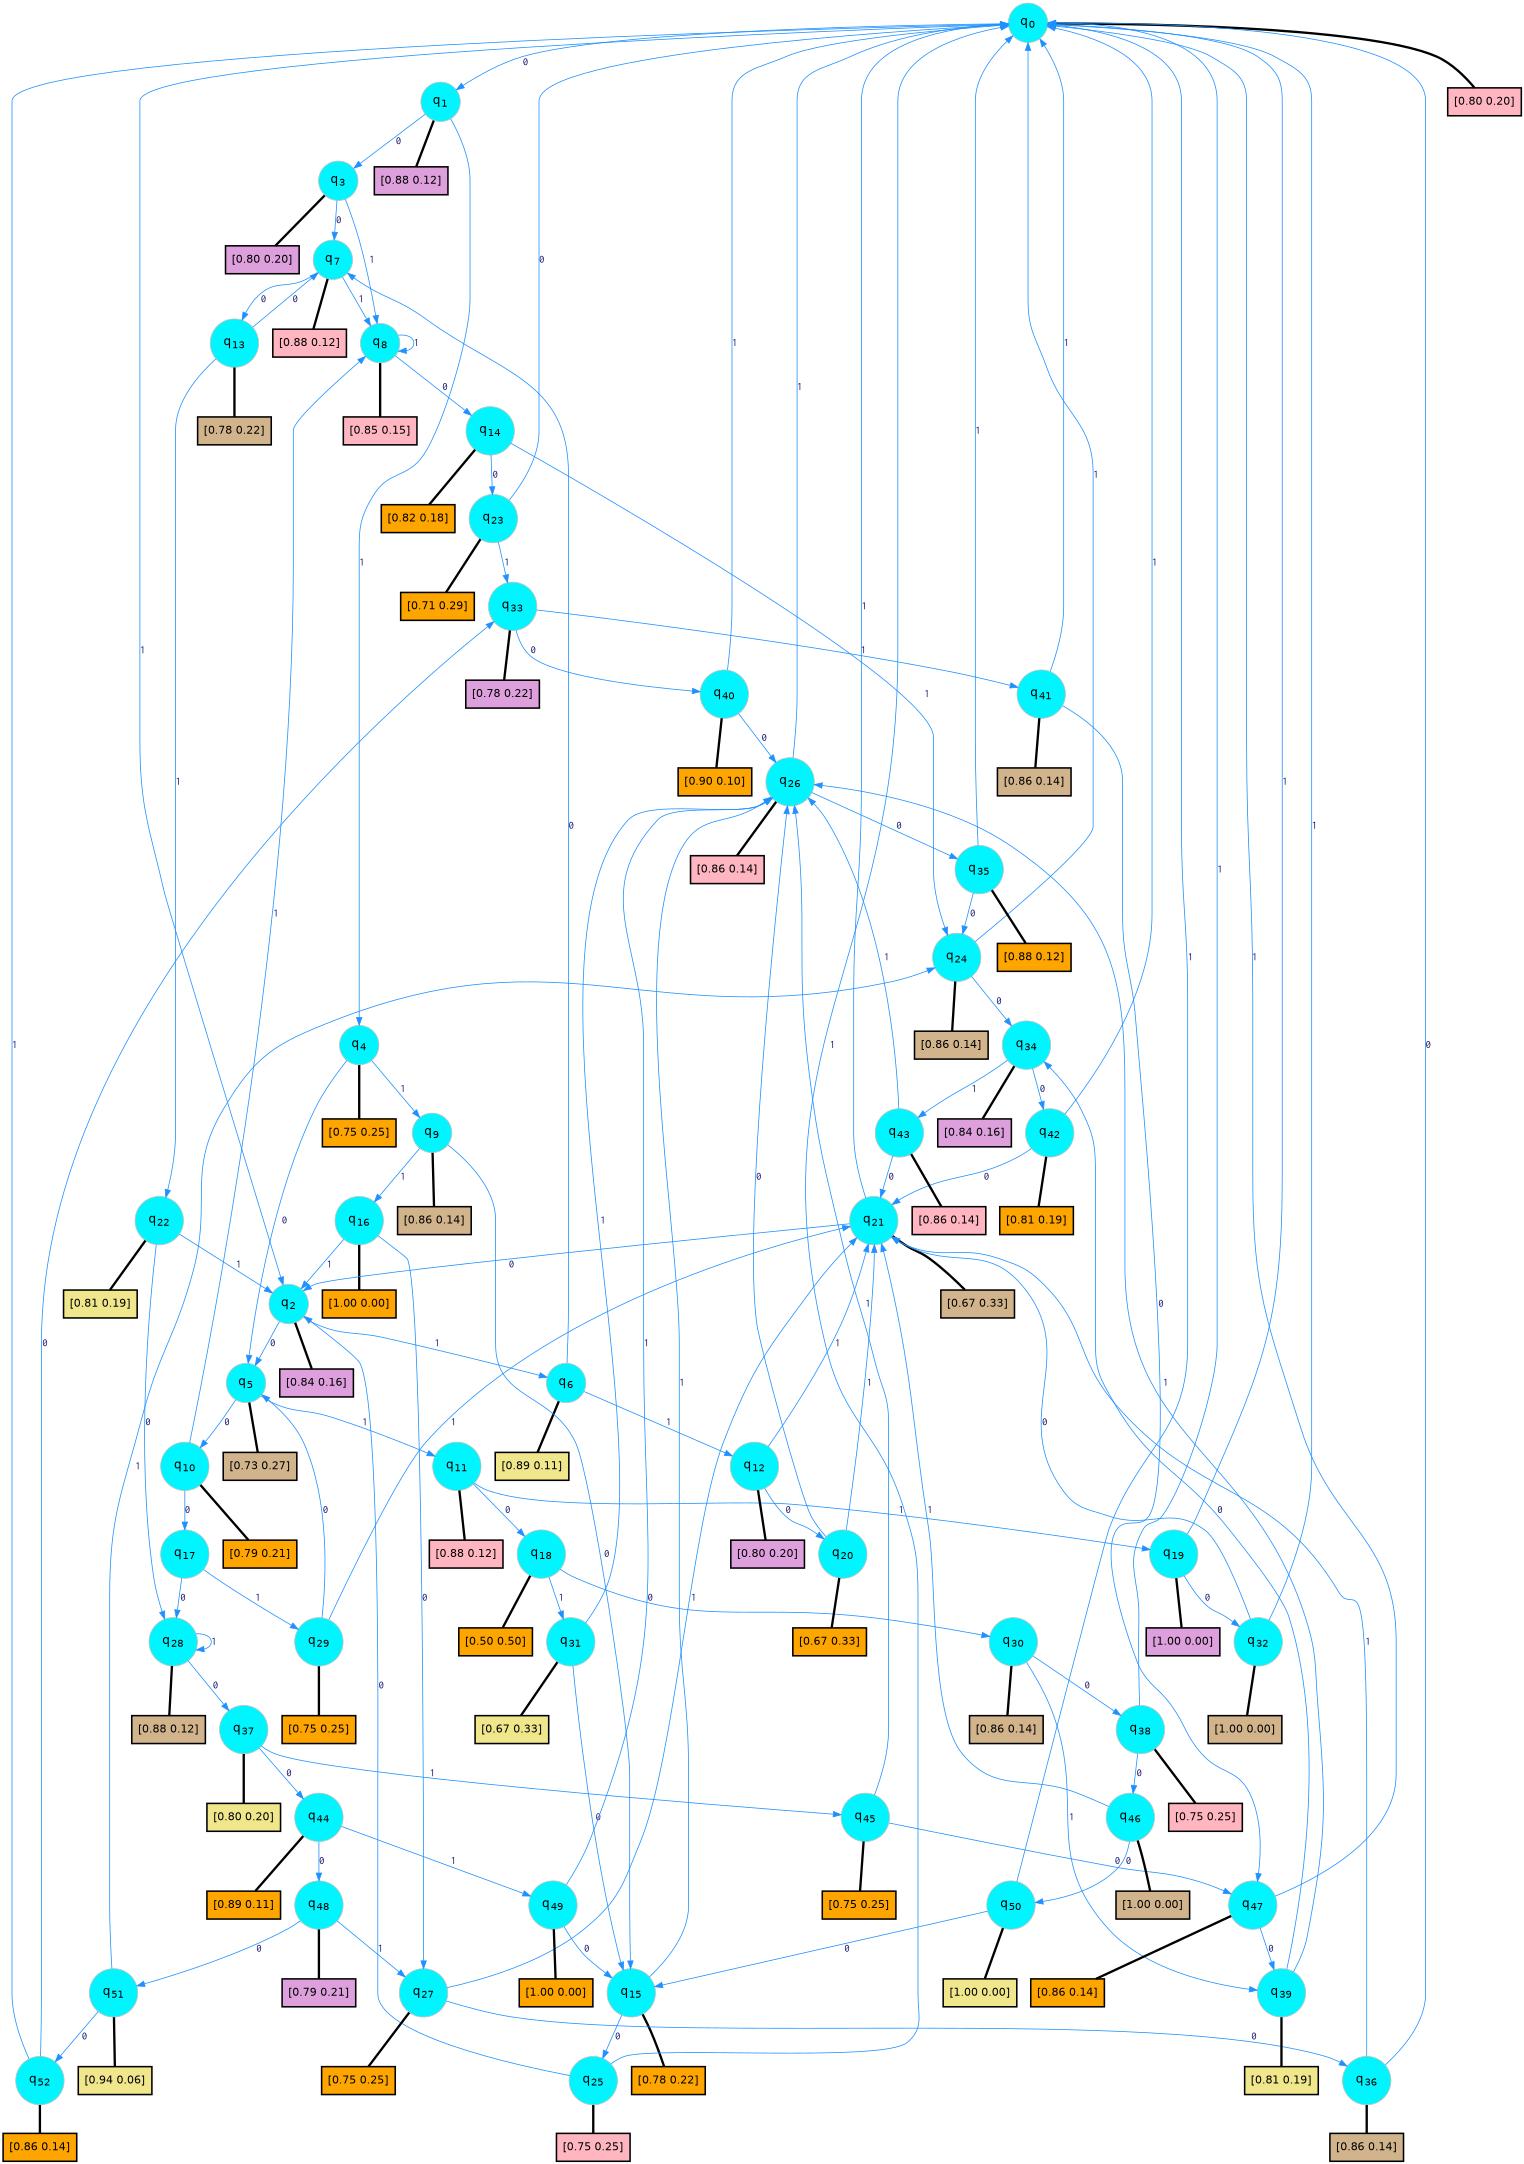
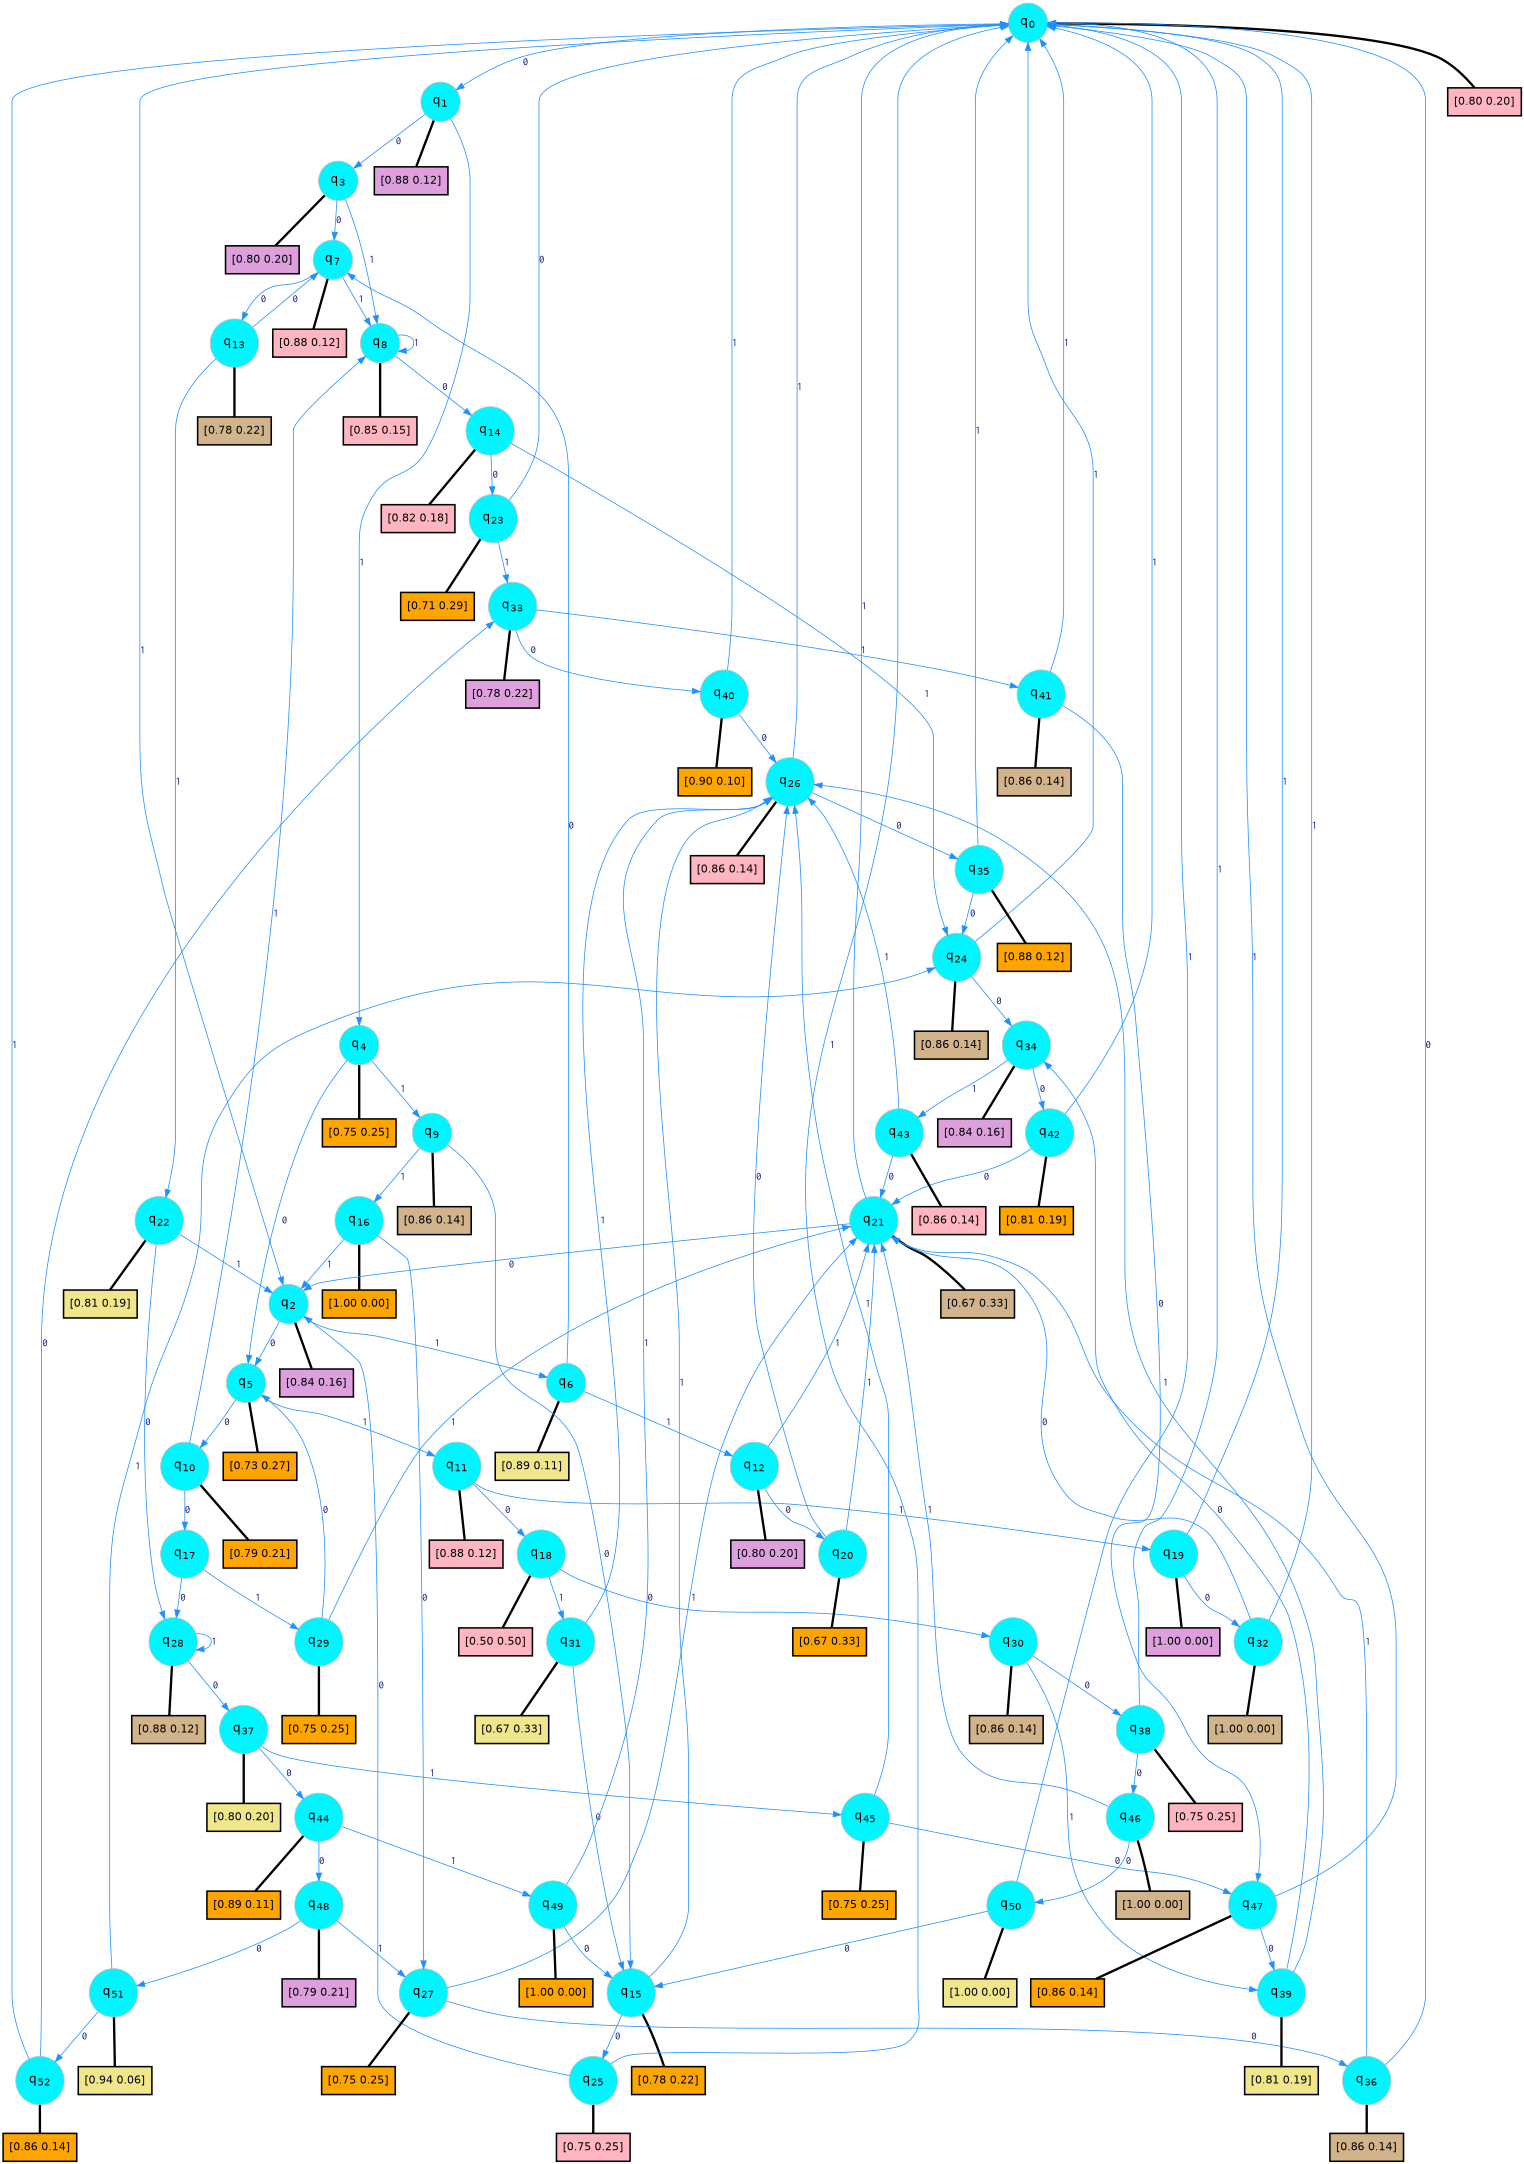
node "[0.82 0.18]": fillcolor orange -> lightpink
node "[0.73 0.27]": fillcolor tan -> orange
node "[0.50 0.50]": fillcolor orange -> lightpink
